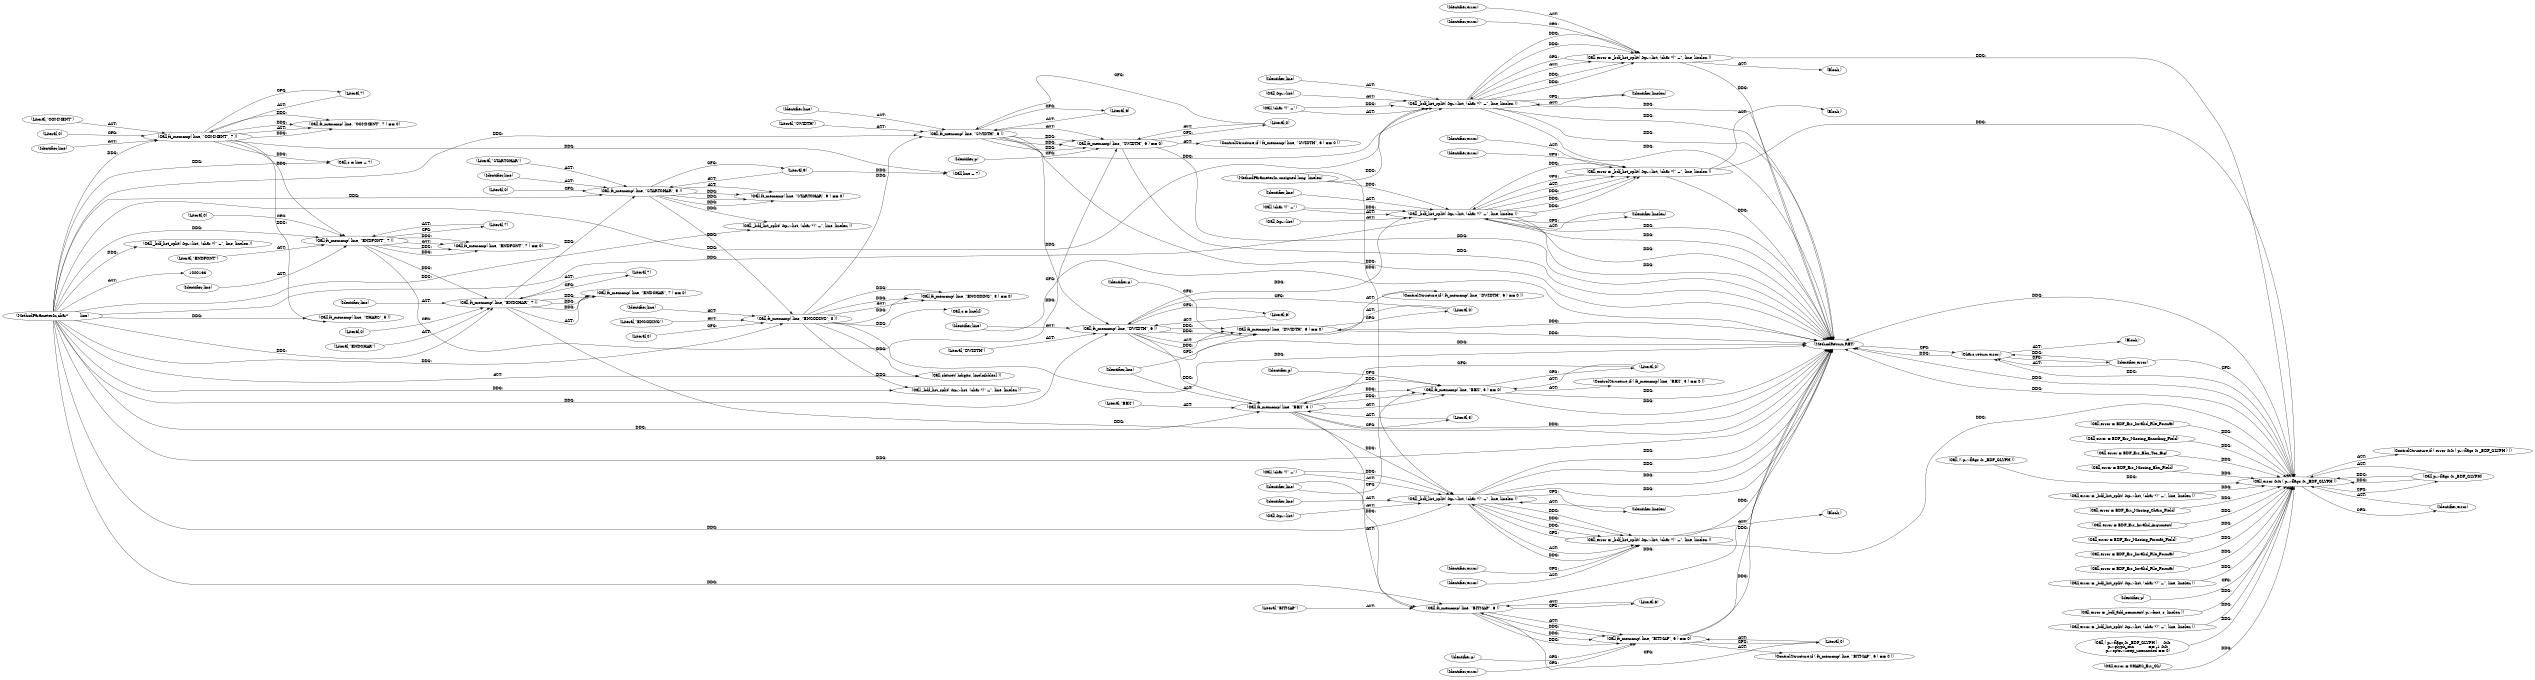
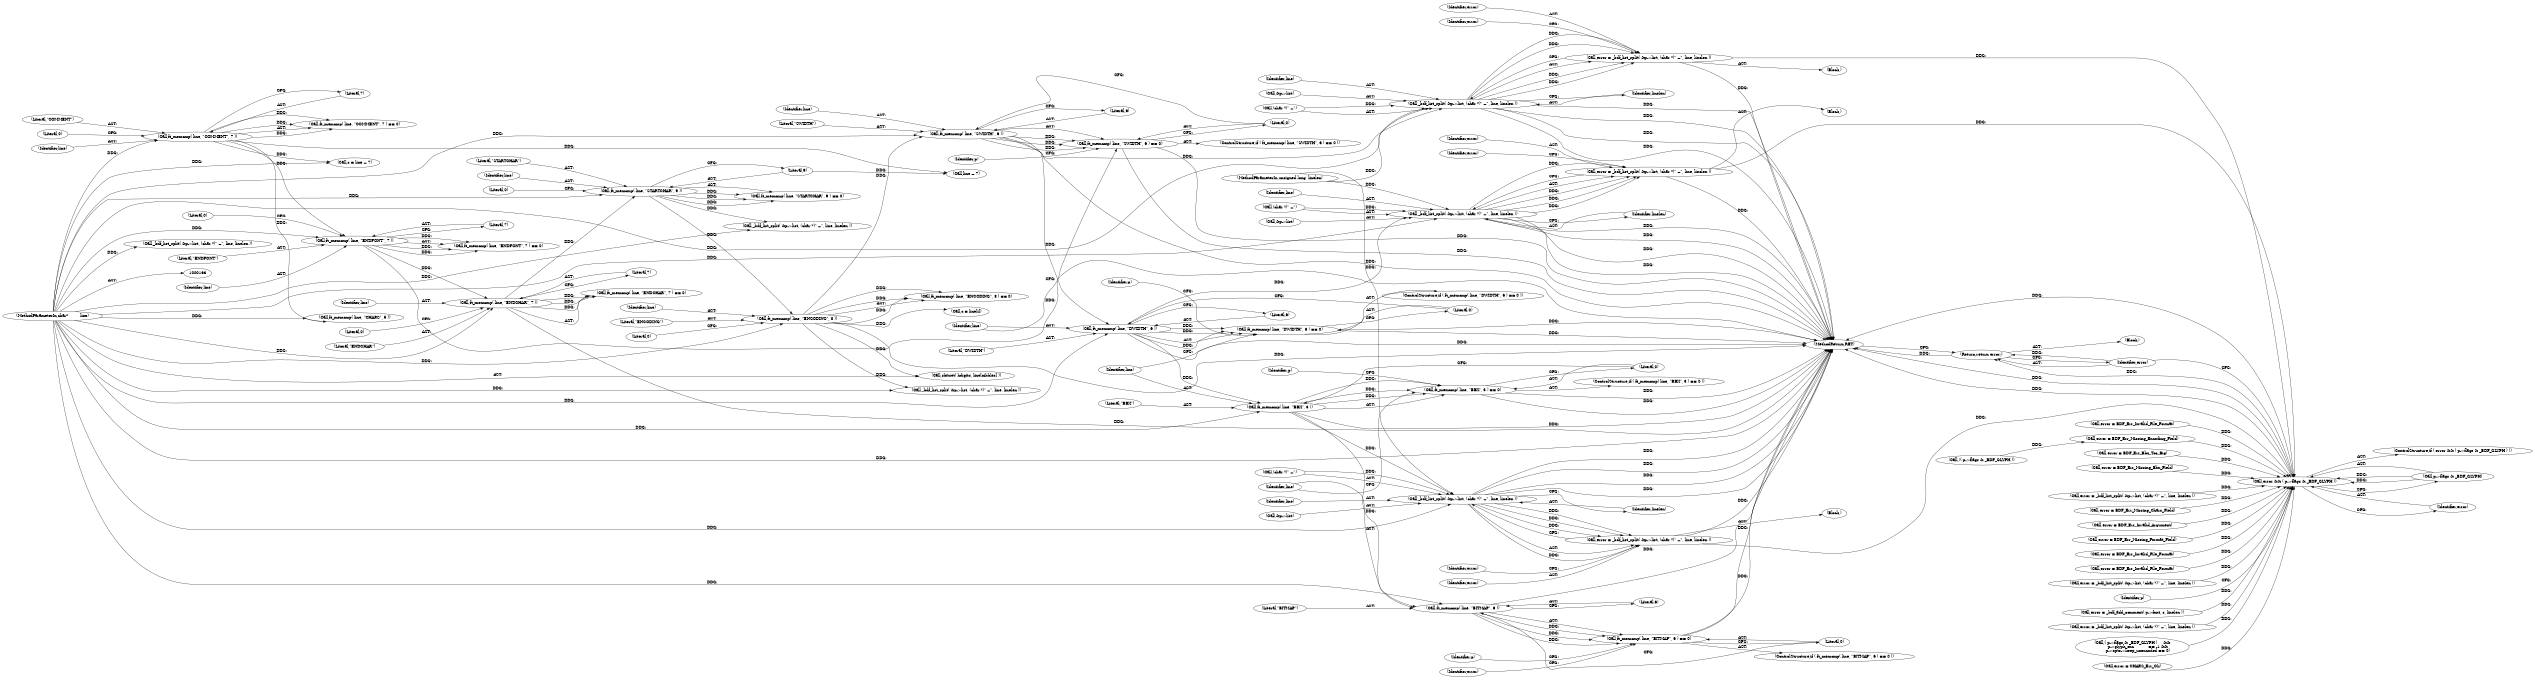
node "(Chars,return error;)": label "(Chars,return error;)" -> "(Return,return error;)"
node "(Literal,3)": removed
edge "(Call,!( p->flags & _BDF_GLYPH ))" -> "(Call,error && ( p->flags & _BDF_GLYPH ))": now "(Call,!( p->flags & _BDF_GLYPH ))" -> "(Call,error = BDF_Err_Missing_Encoding_Field)"
